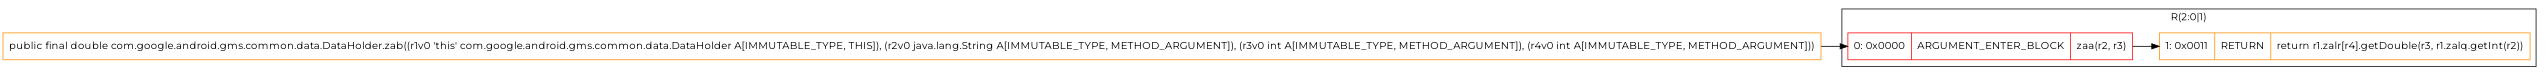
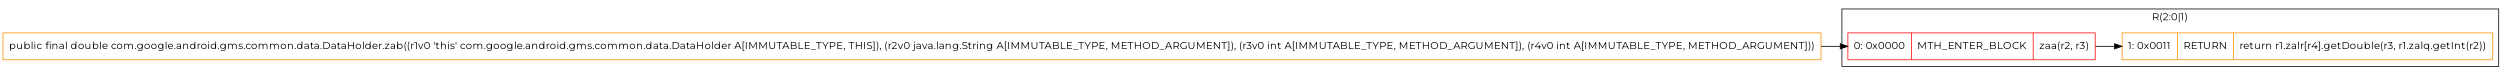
node "0: 0x0000": text "ARGUMENT_ENTER_BLOCK" -> "MTH_ENTER_BLOCK"
